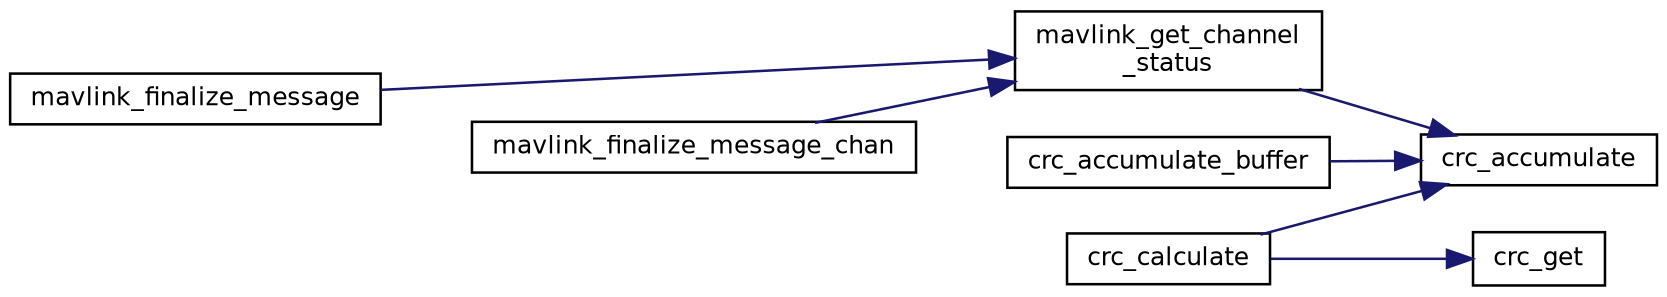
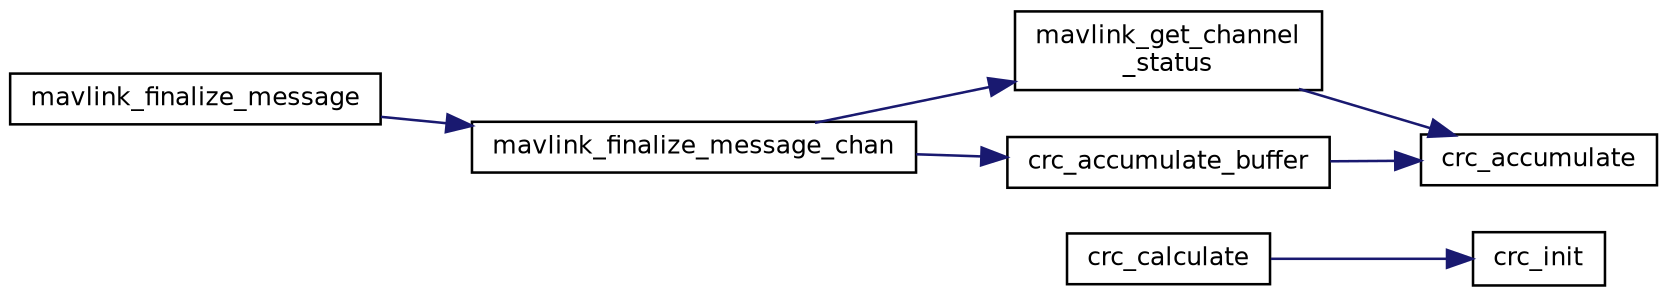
edge "mavlink_finalize_message" -> "mavlink_get_channel _status": now "mavlink_finalize_message" -> "mavlink_finalize_message_chan"
edge "mavlink_finalize_message_chan" -> "crc_accumulate_buffer": added
edge "crc_calculate" -> "crc_accumulate": removed
node "crc_get": label "crc_get" -> "crc_init"
